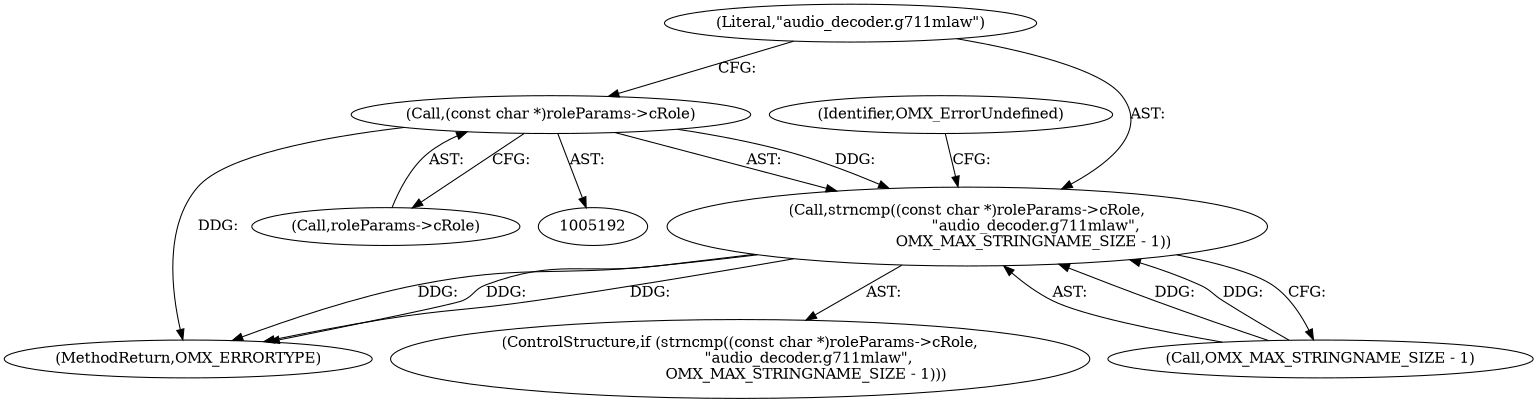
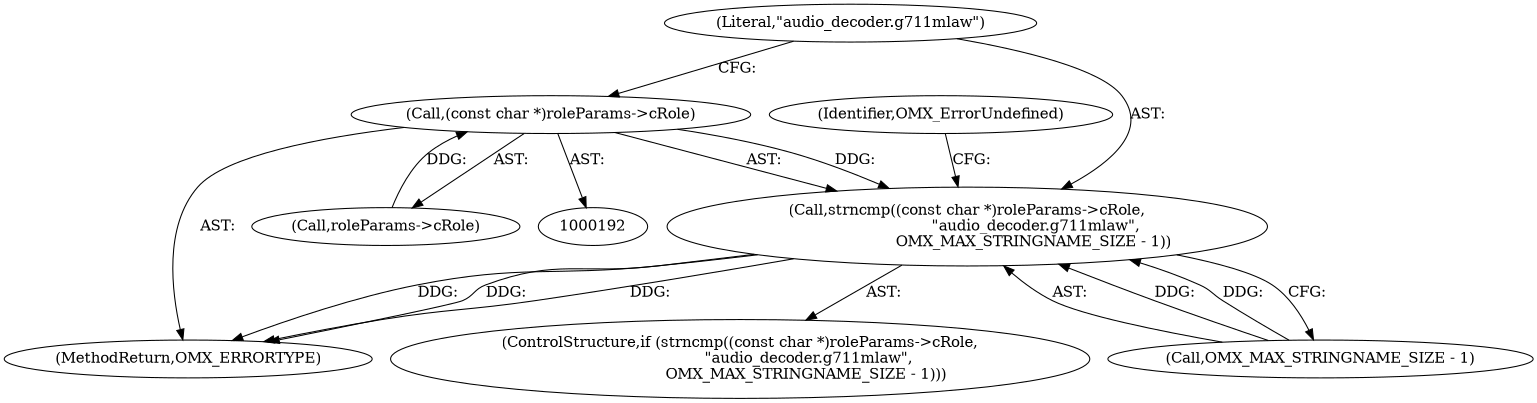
edge "(Call,roleParams->cRole)" -> "(Call,(const char *)roleParams->cRole)": label "AST: " -> "DDG: "
edge "(Call,(const char *)roleParams->cRole)" -> "(Call,roleParams->cRole)": label "CFG: " -> "AST: "
edge "(Call,(const char *)roleParams->cRole)" -> "(MethodReturn,OMX_ERRORTYPE)": label "DDG: " -> "AST: "
node "1005192": label "1005192" -> "1000192"
